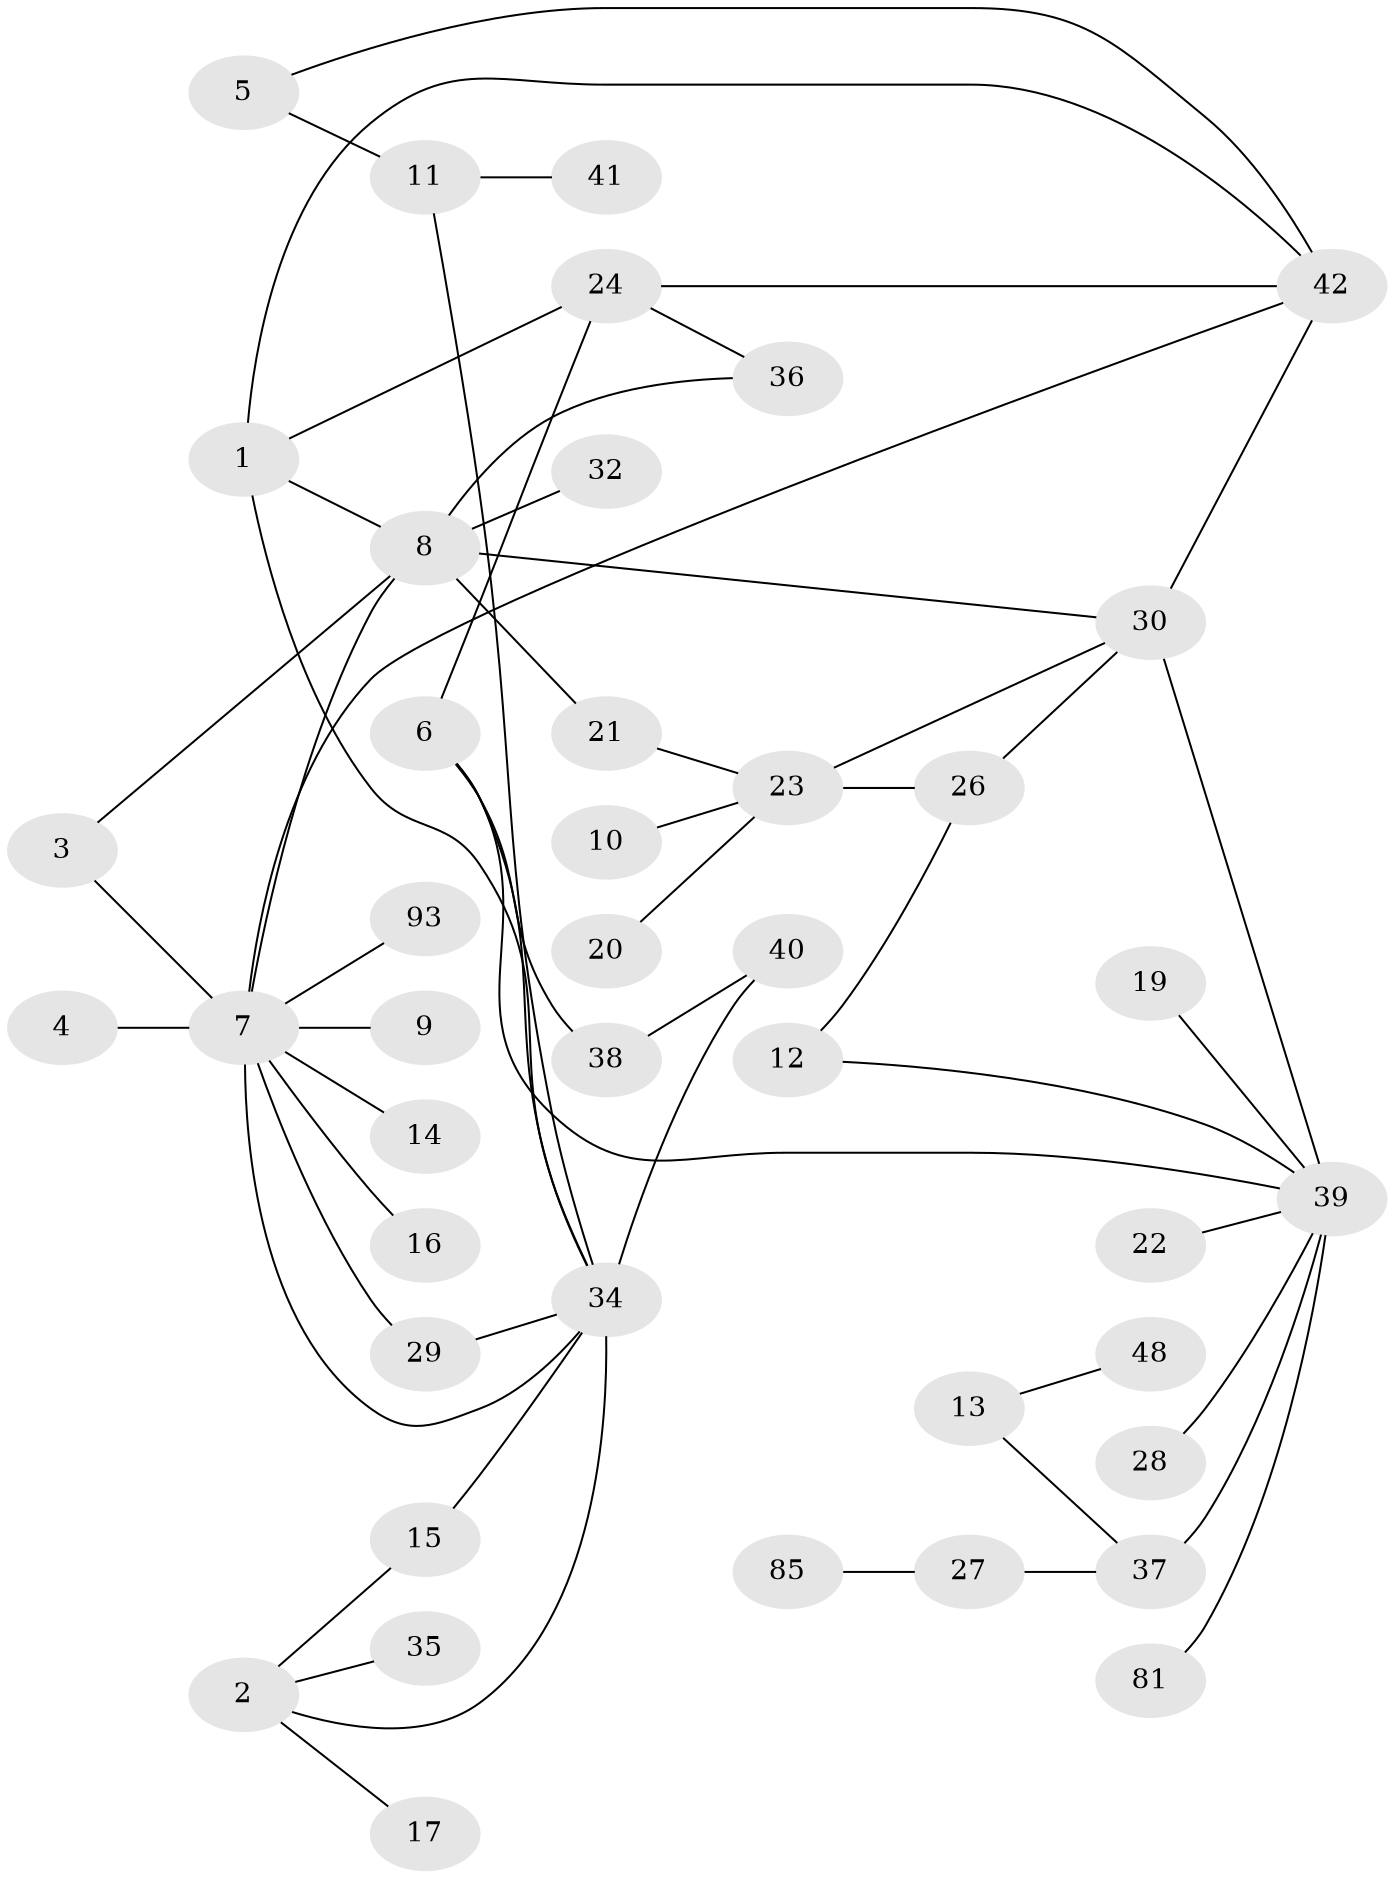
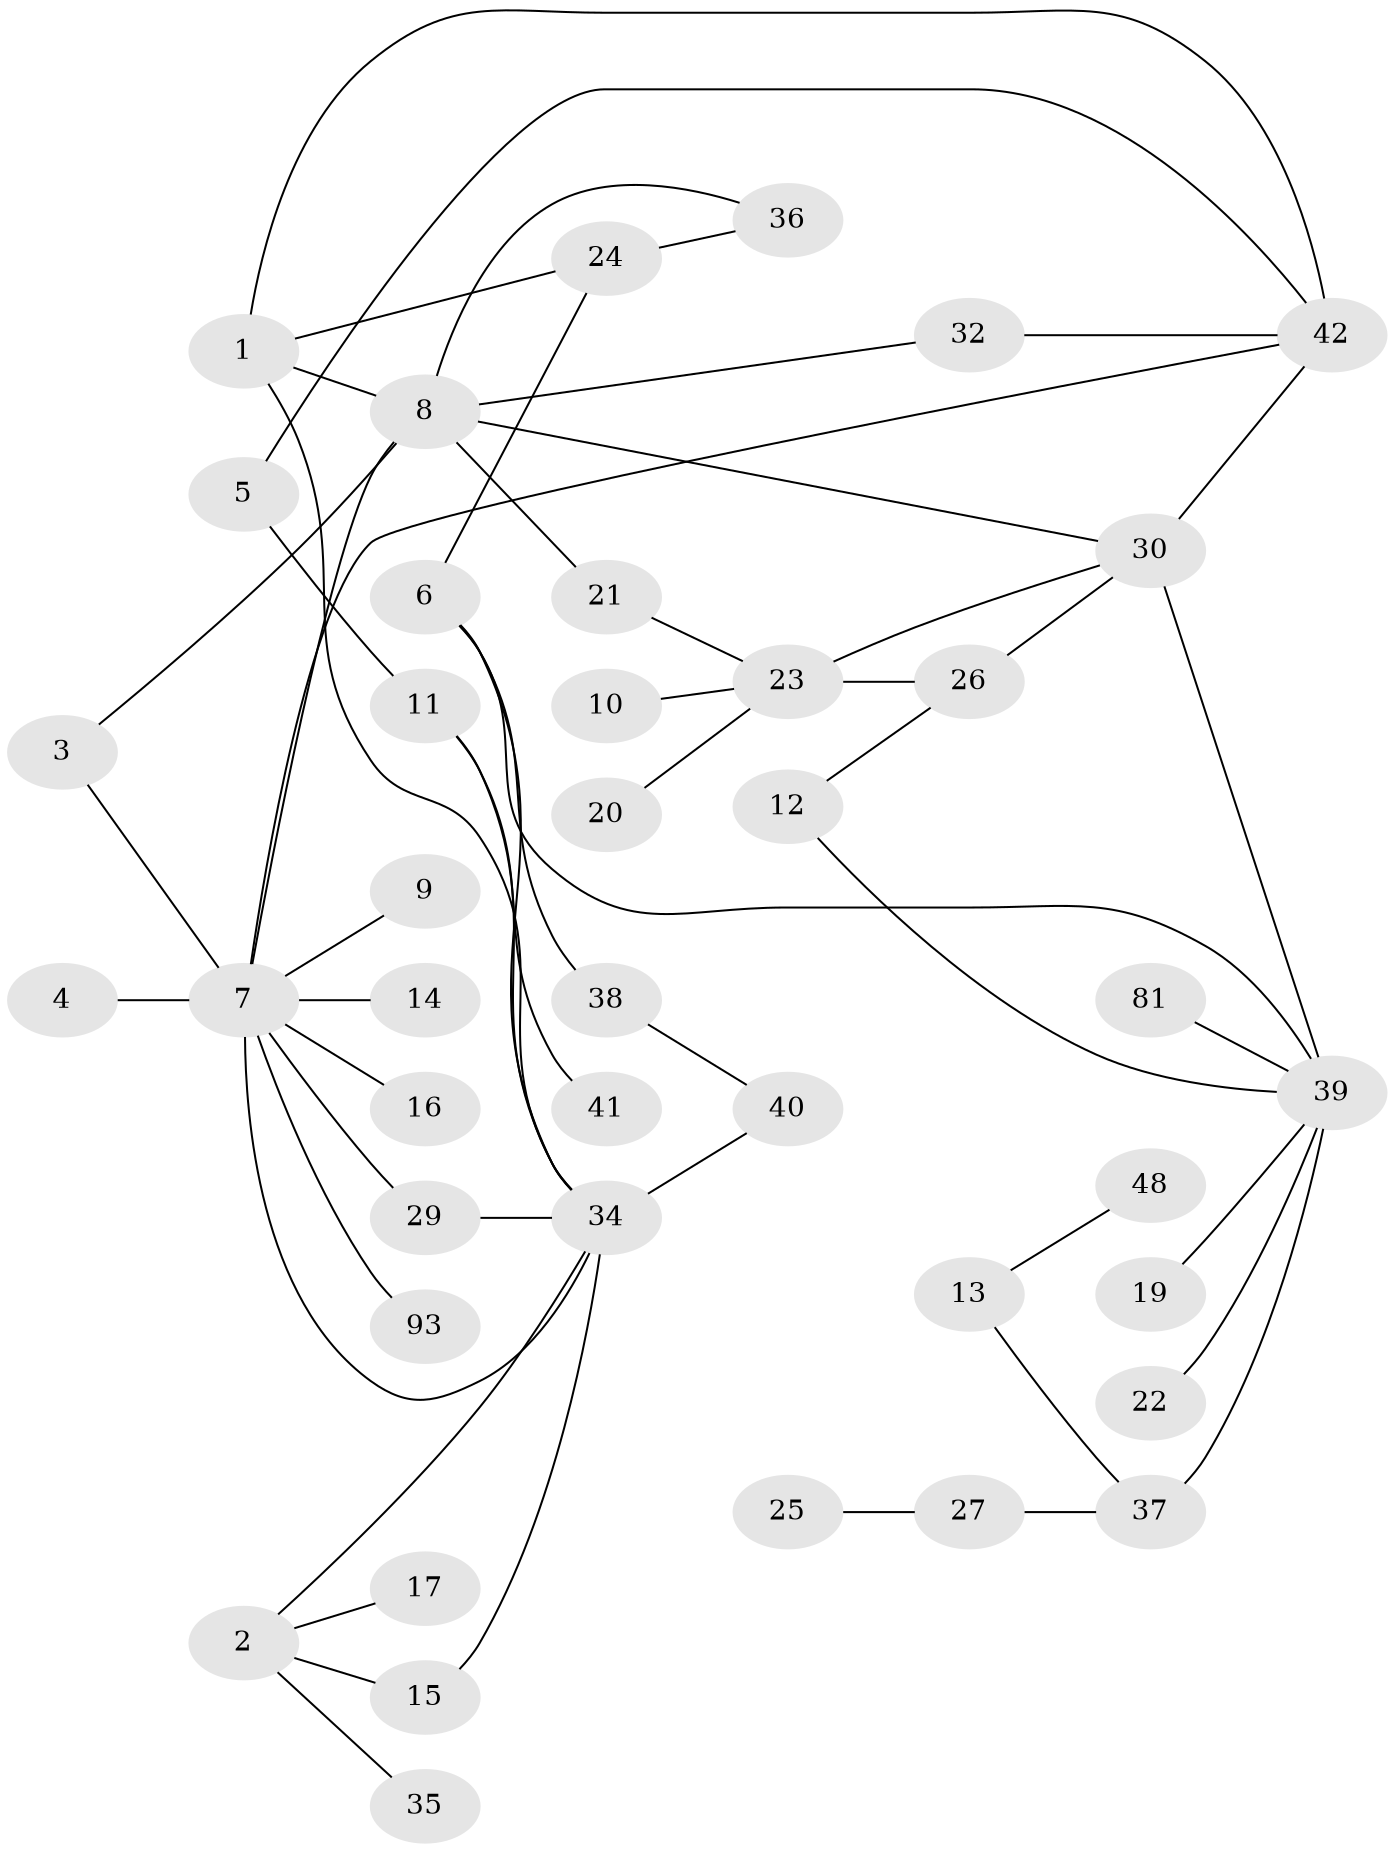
edge "24" -- "42": now "32" -- "42"
node "28": removed
node "85": label "85" -> "25"
